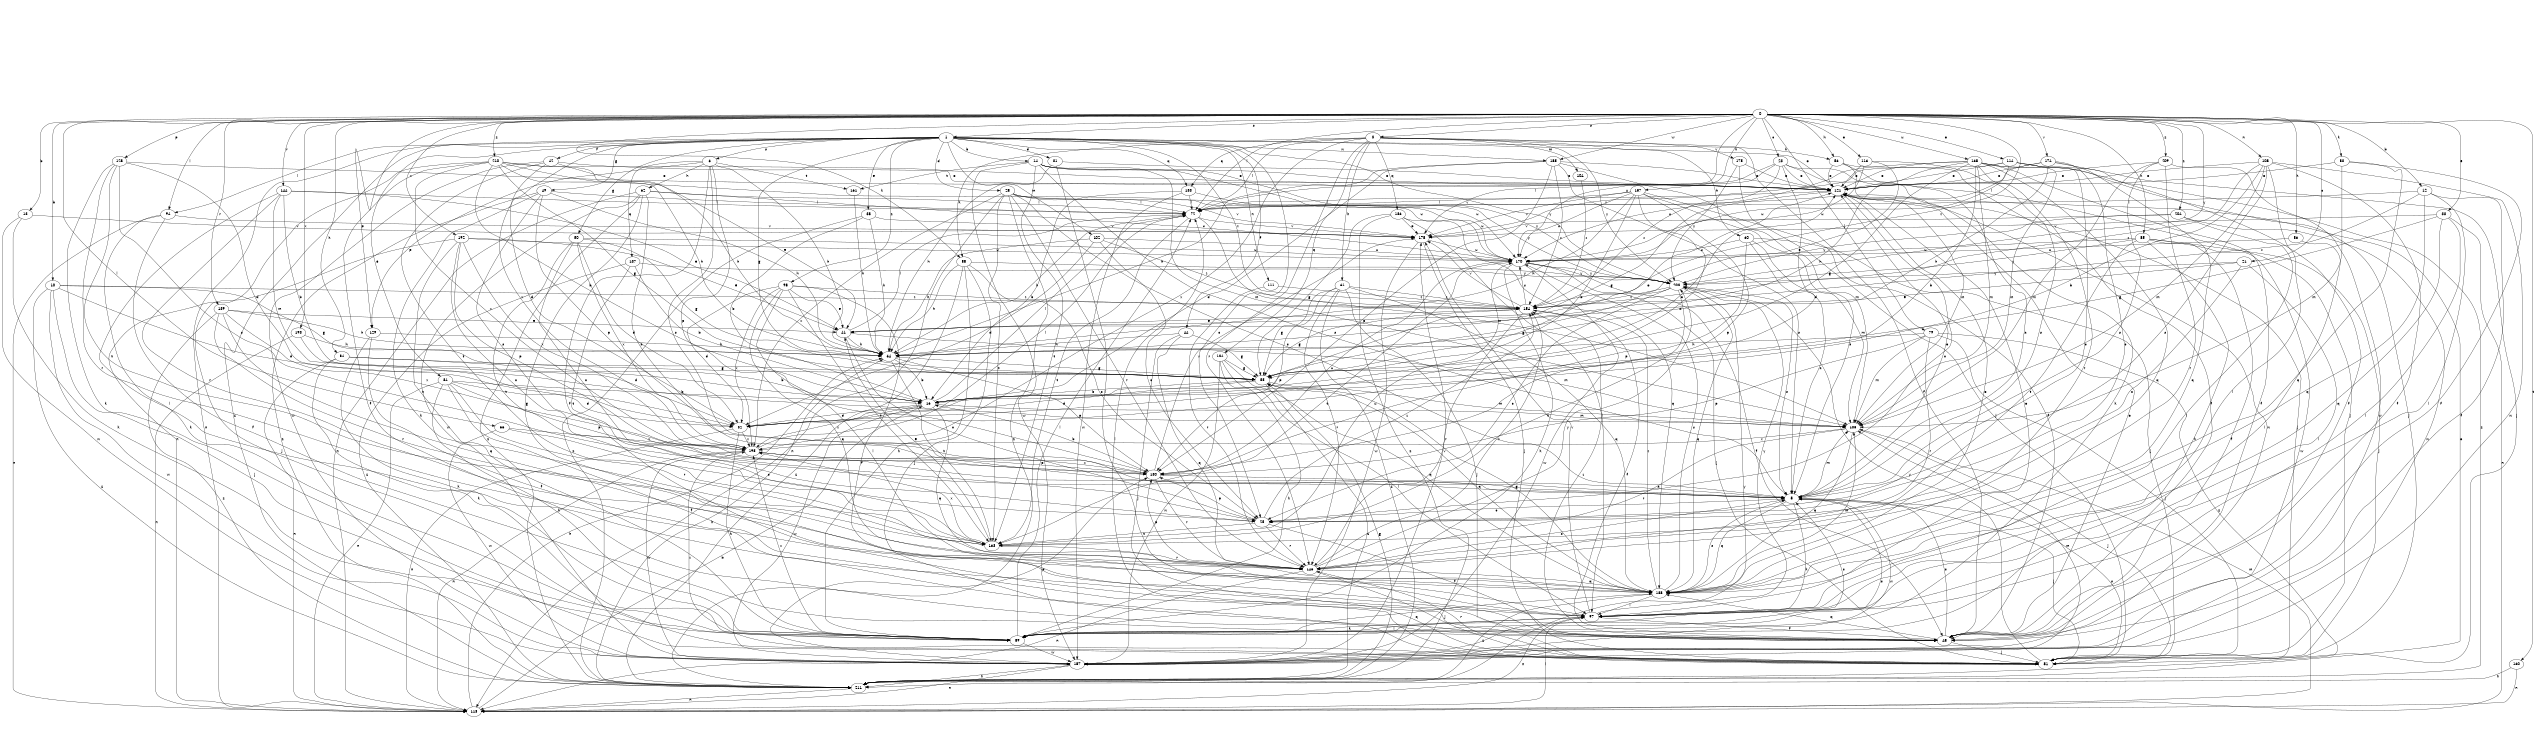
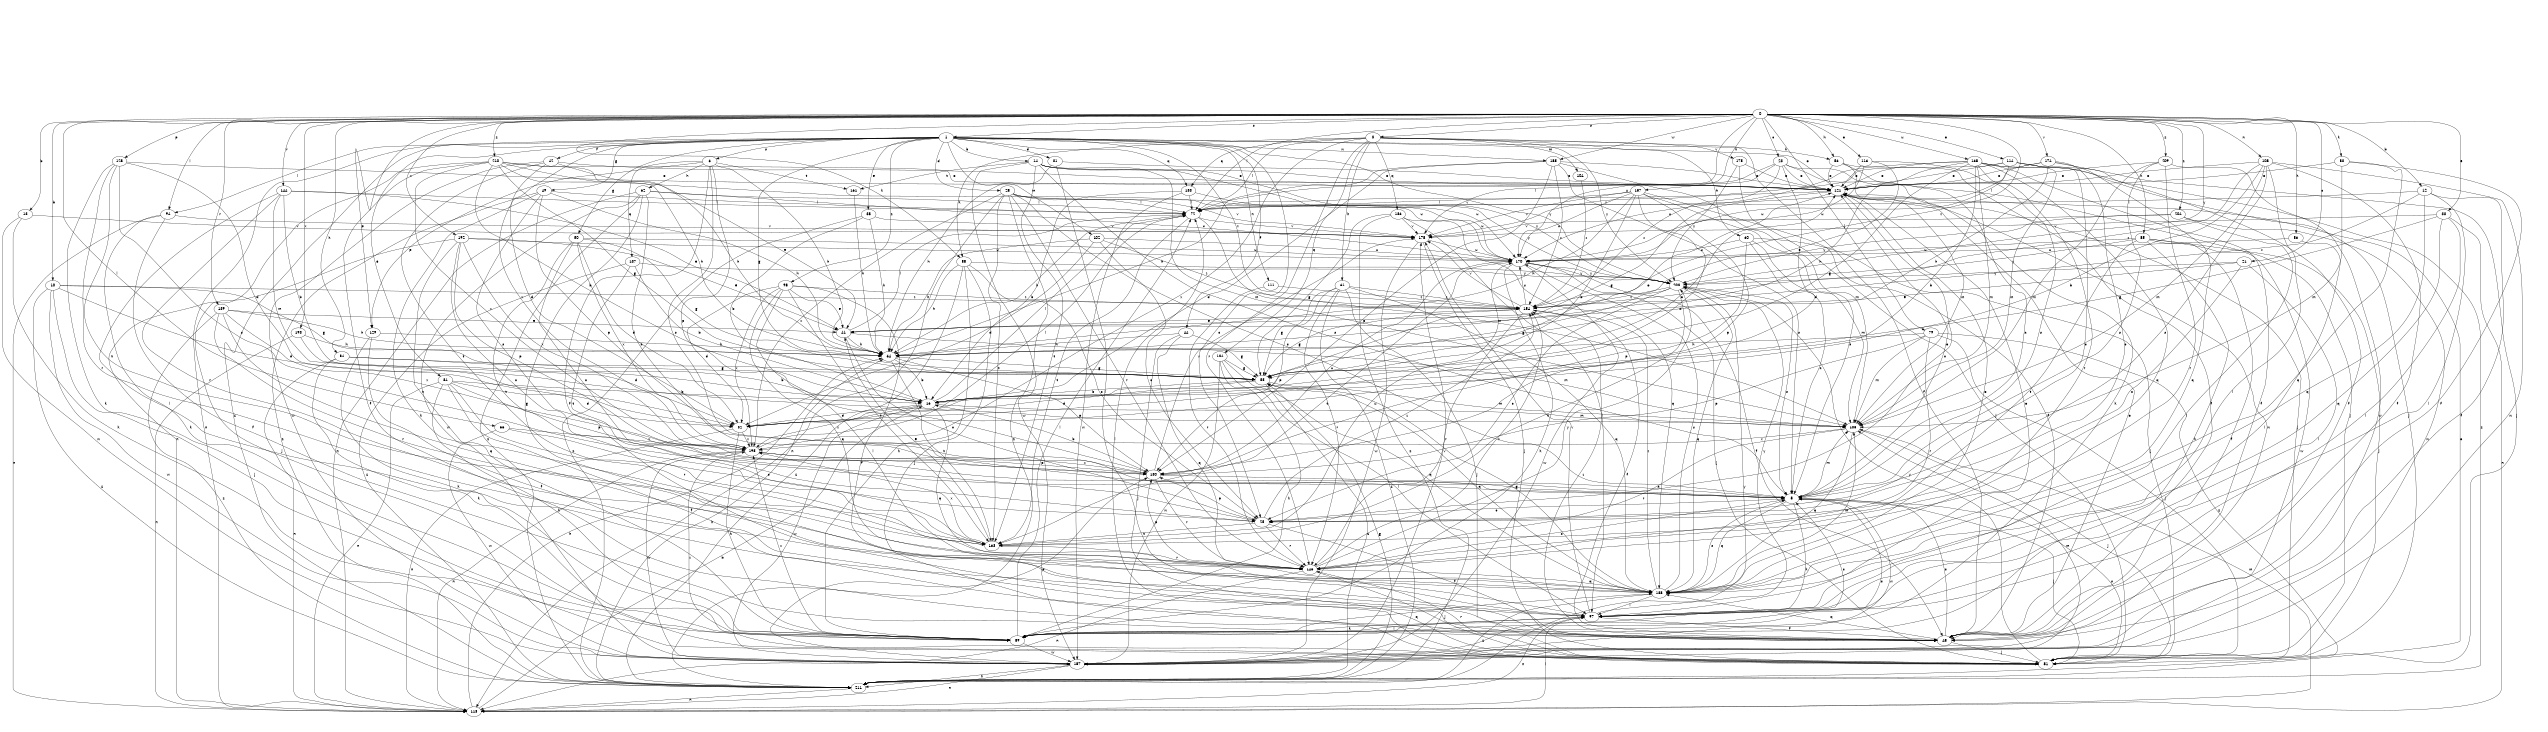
edge "136" -> "178": label "o" -> "v"
node "160": removed
